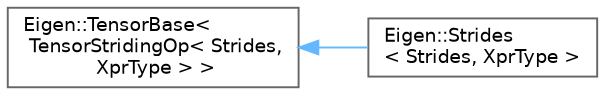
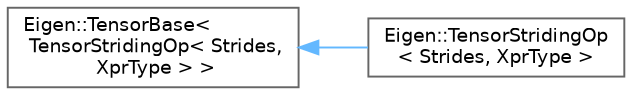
node "Eigen::Strides < Strides, XprType >": label "Eigen::Strides < Strides, XprType >" -> "Eigen::TensorStridingOp < Strides, XprType >"
